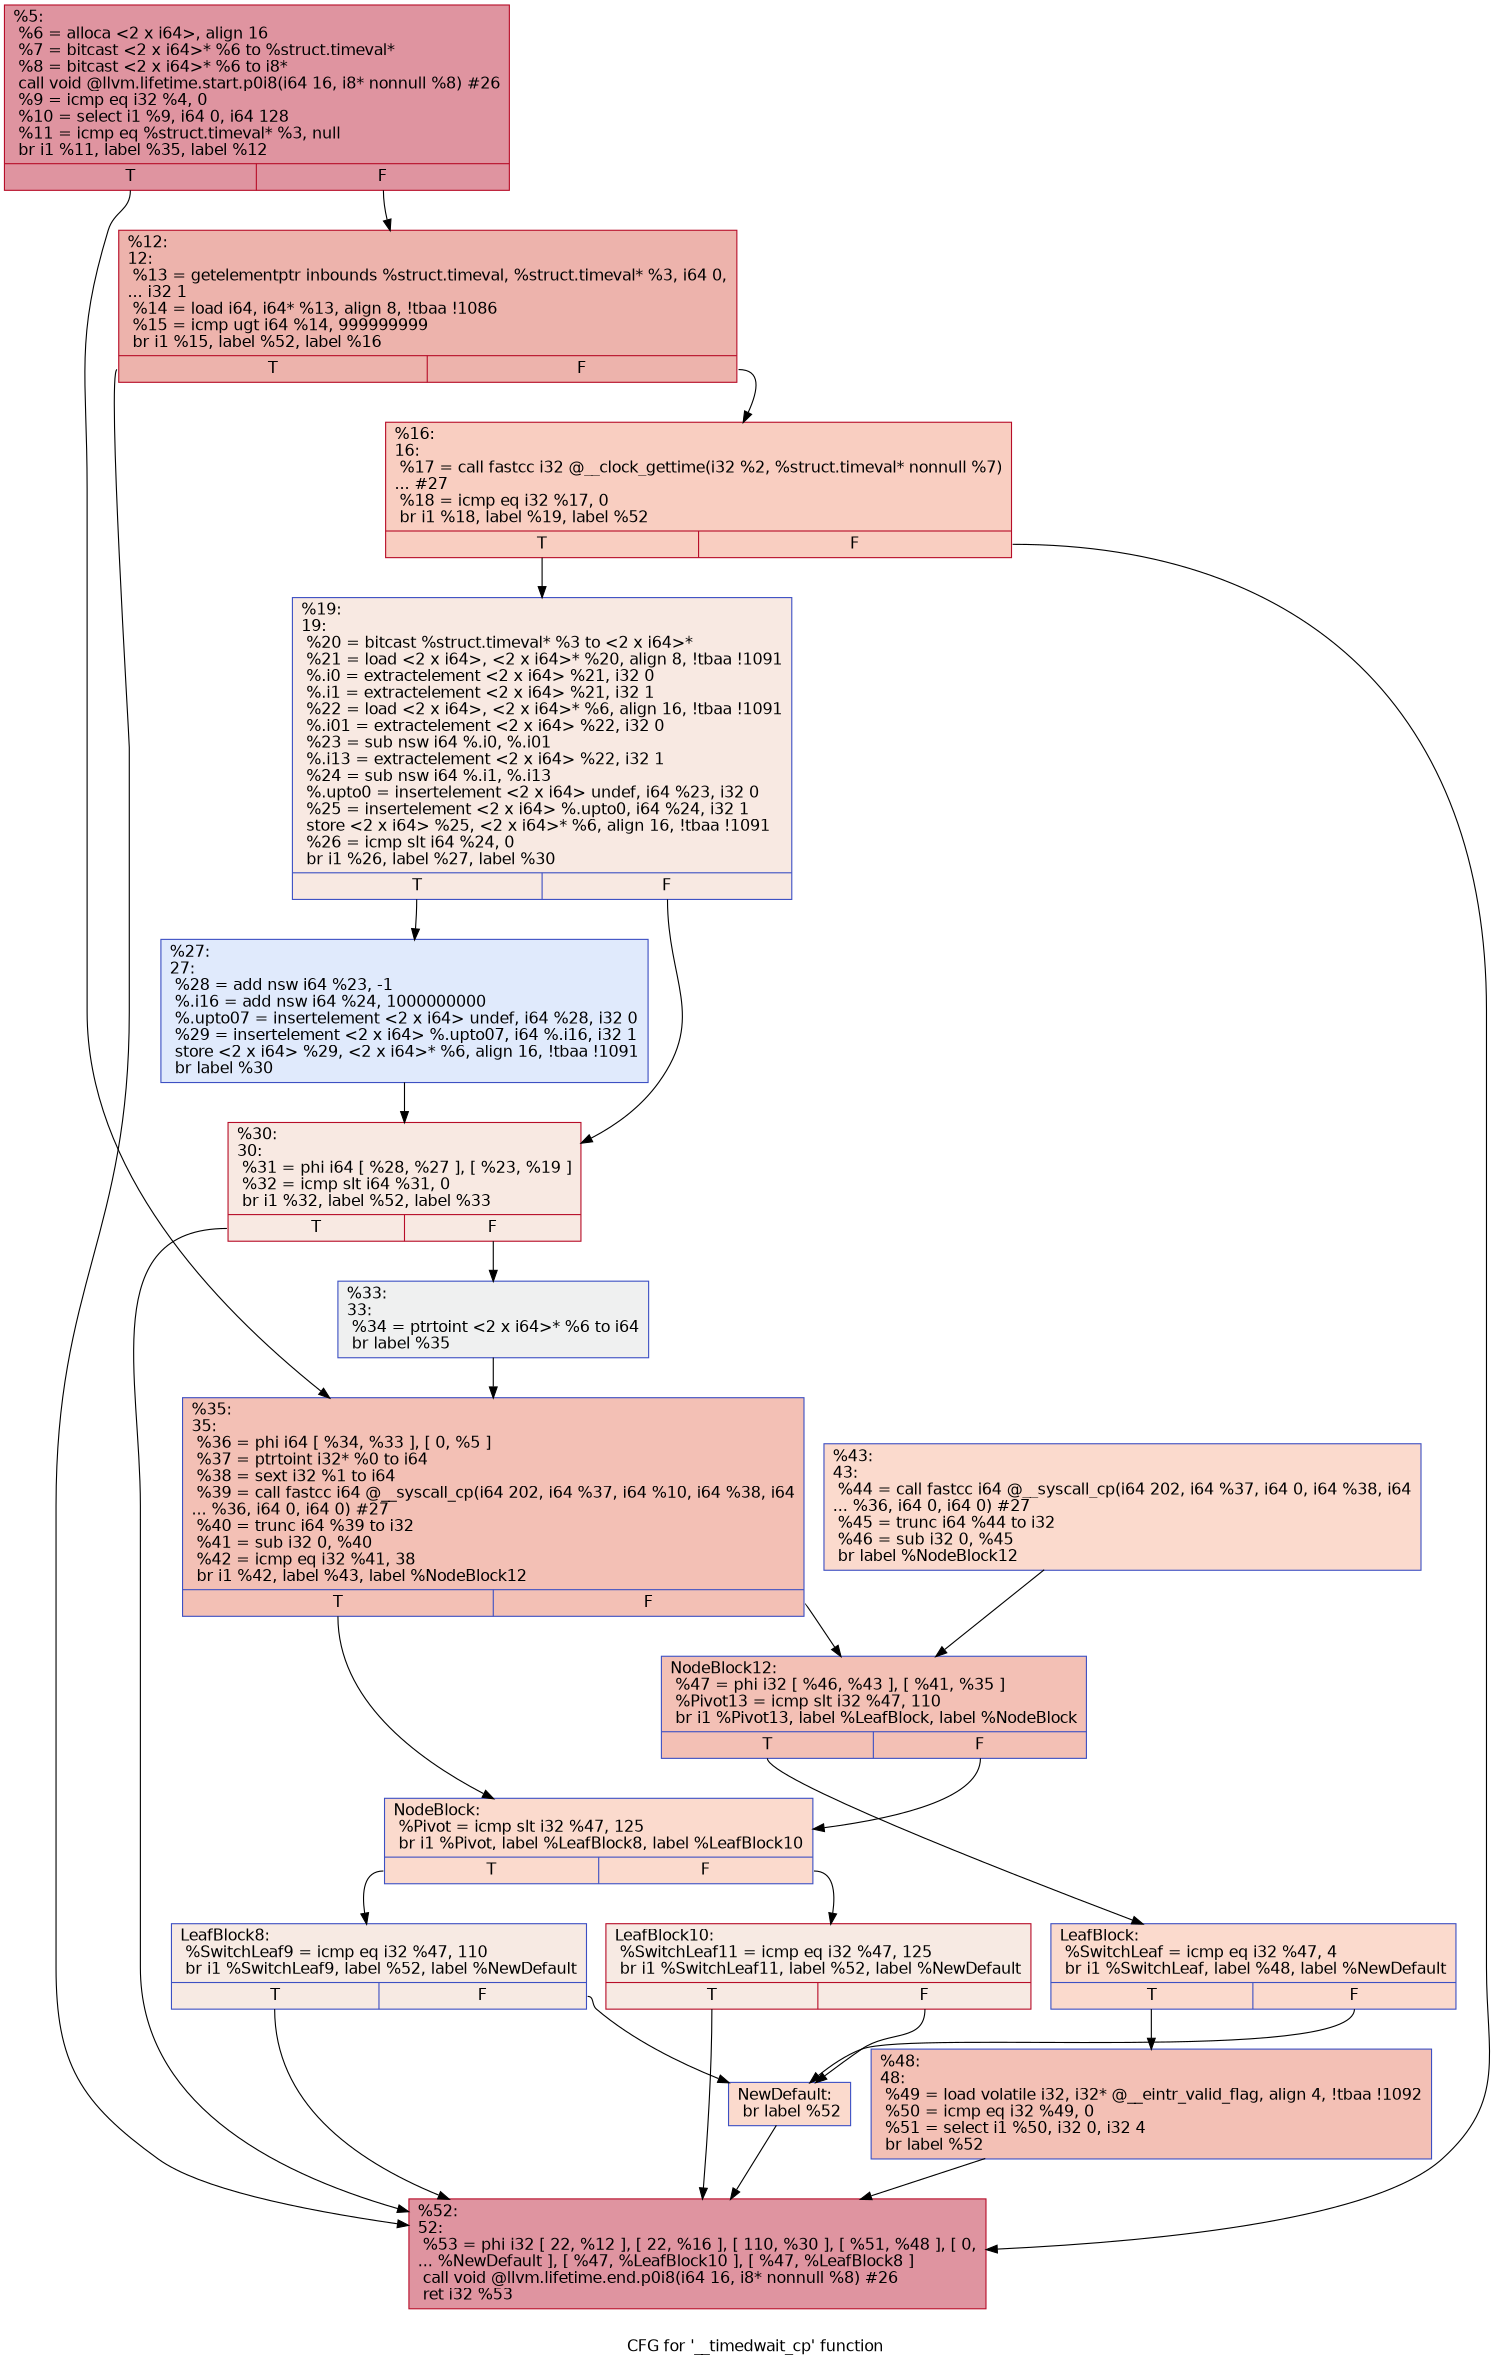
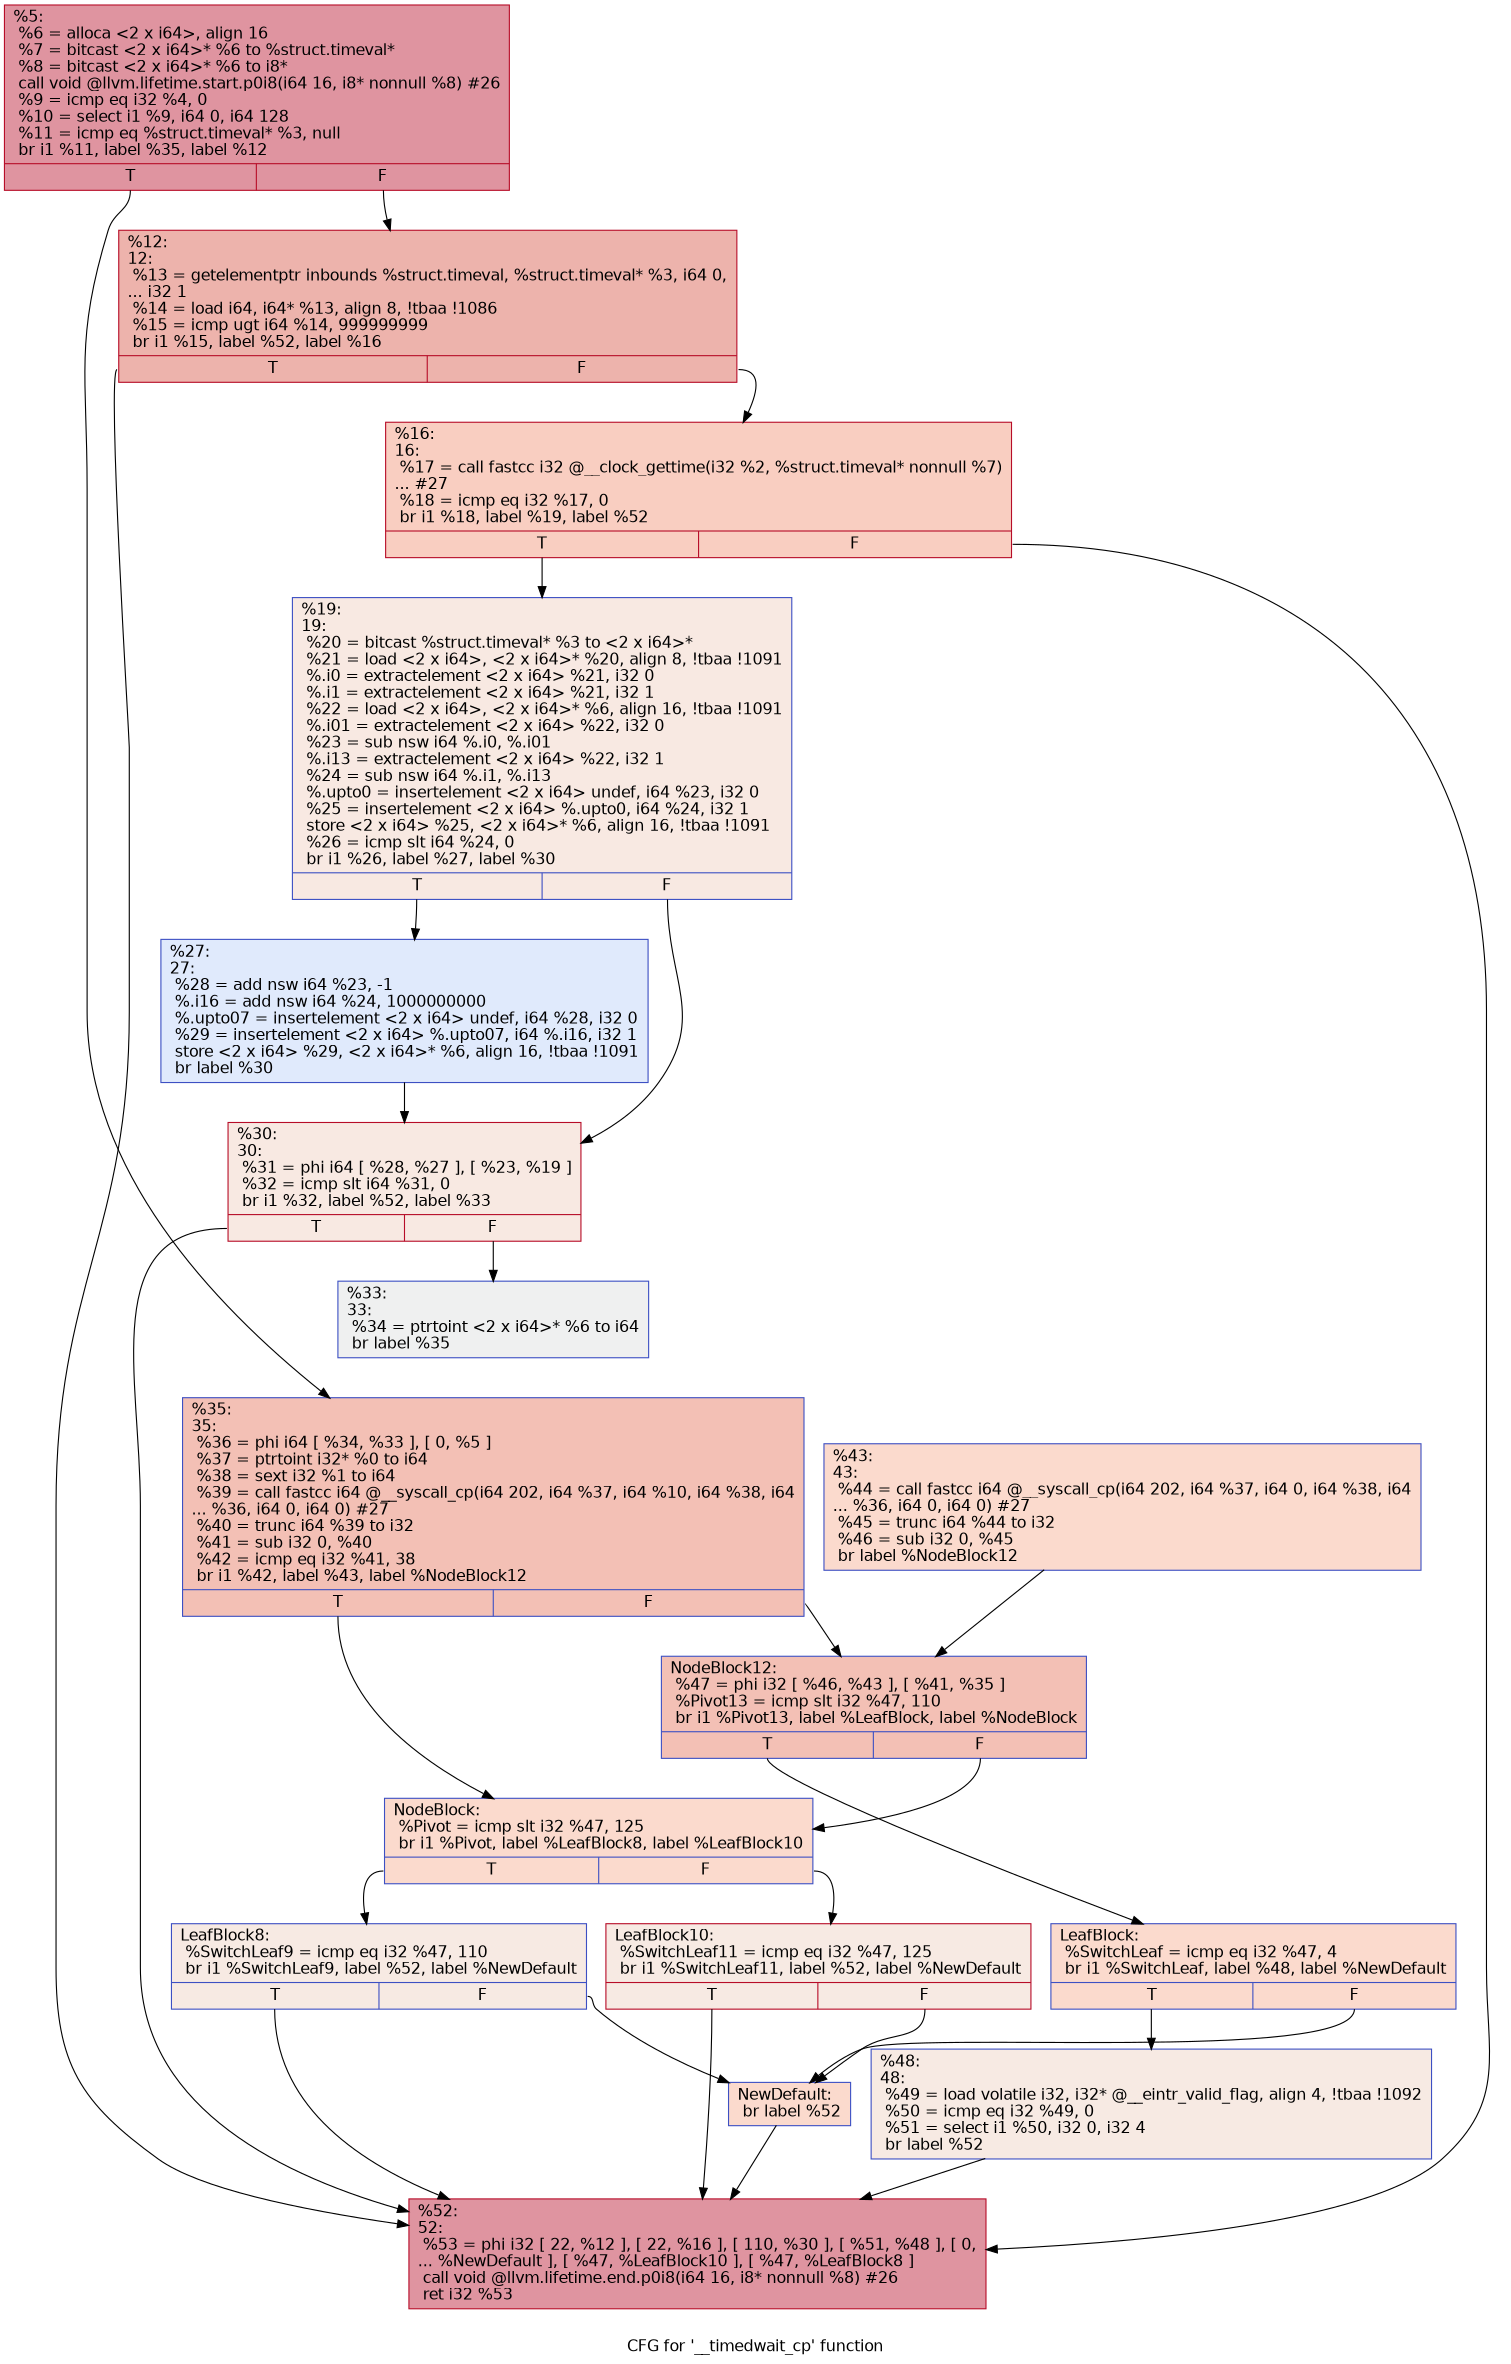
edge "%33:" -> "%35:": removed
node "%48:": fillcolor #e5705870 -> #eed0c070
